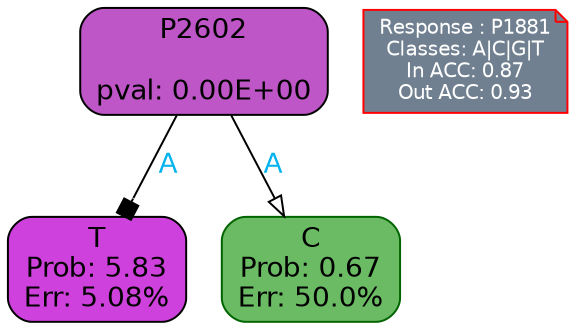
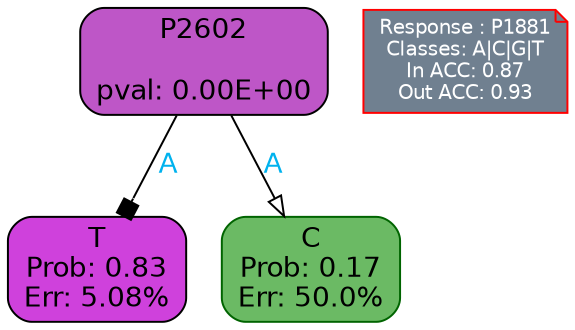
node "T Prob: 5.83 Err: 5.08%": label "T Prob: 5.83 Err: 5.08%" -> "T Prob: 0.83 Err: 5.08%"
node "C Prob: 0.67 Err: 50.0%": label "C Prob: 0.67 Err: 50.0%" -> "C Prob: 0.17 Err: 50.0%"
